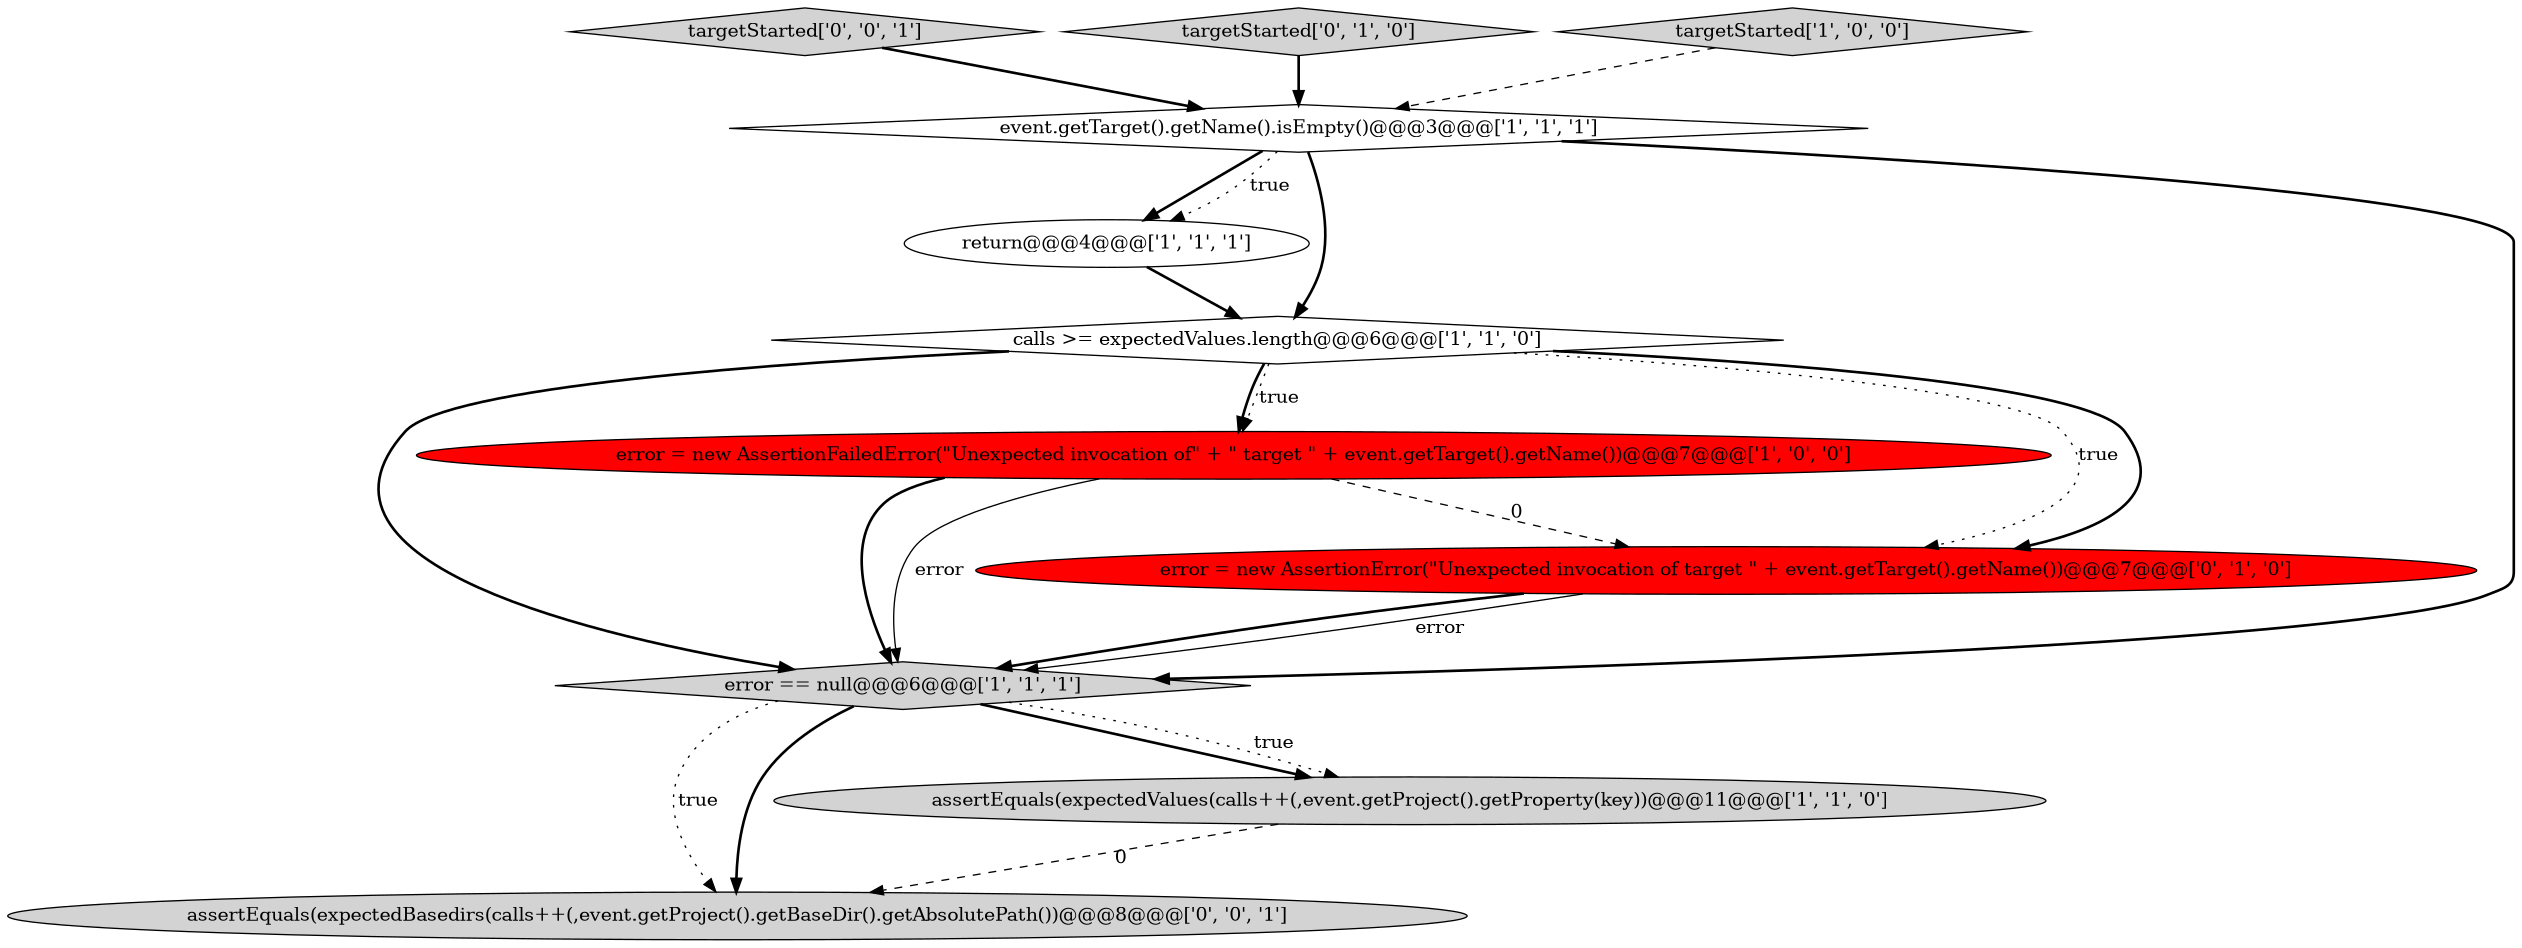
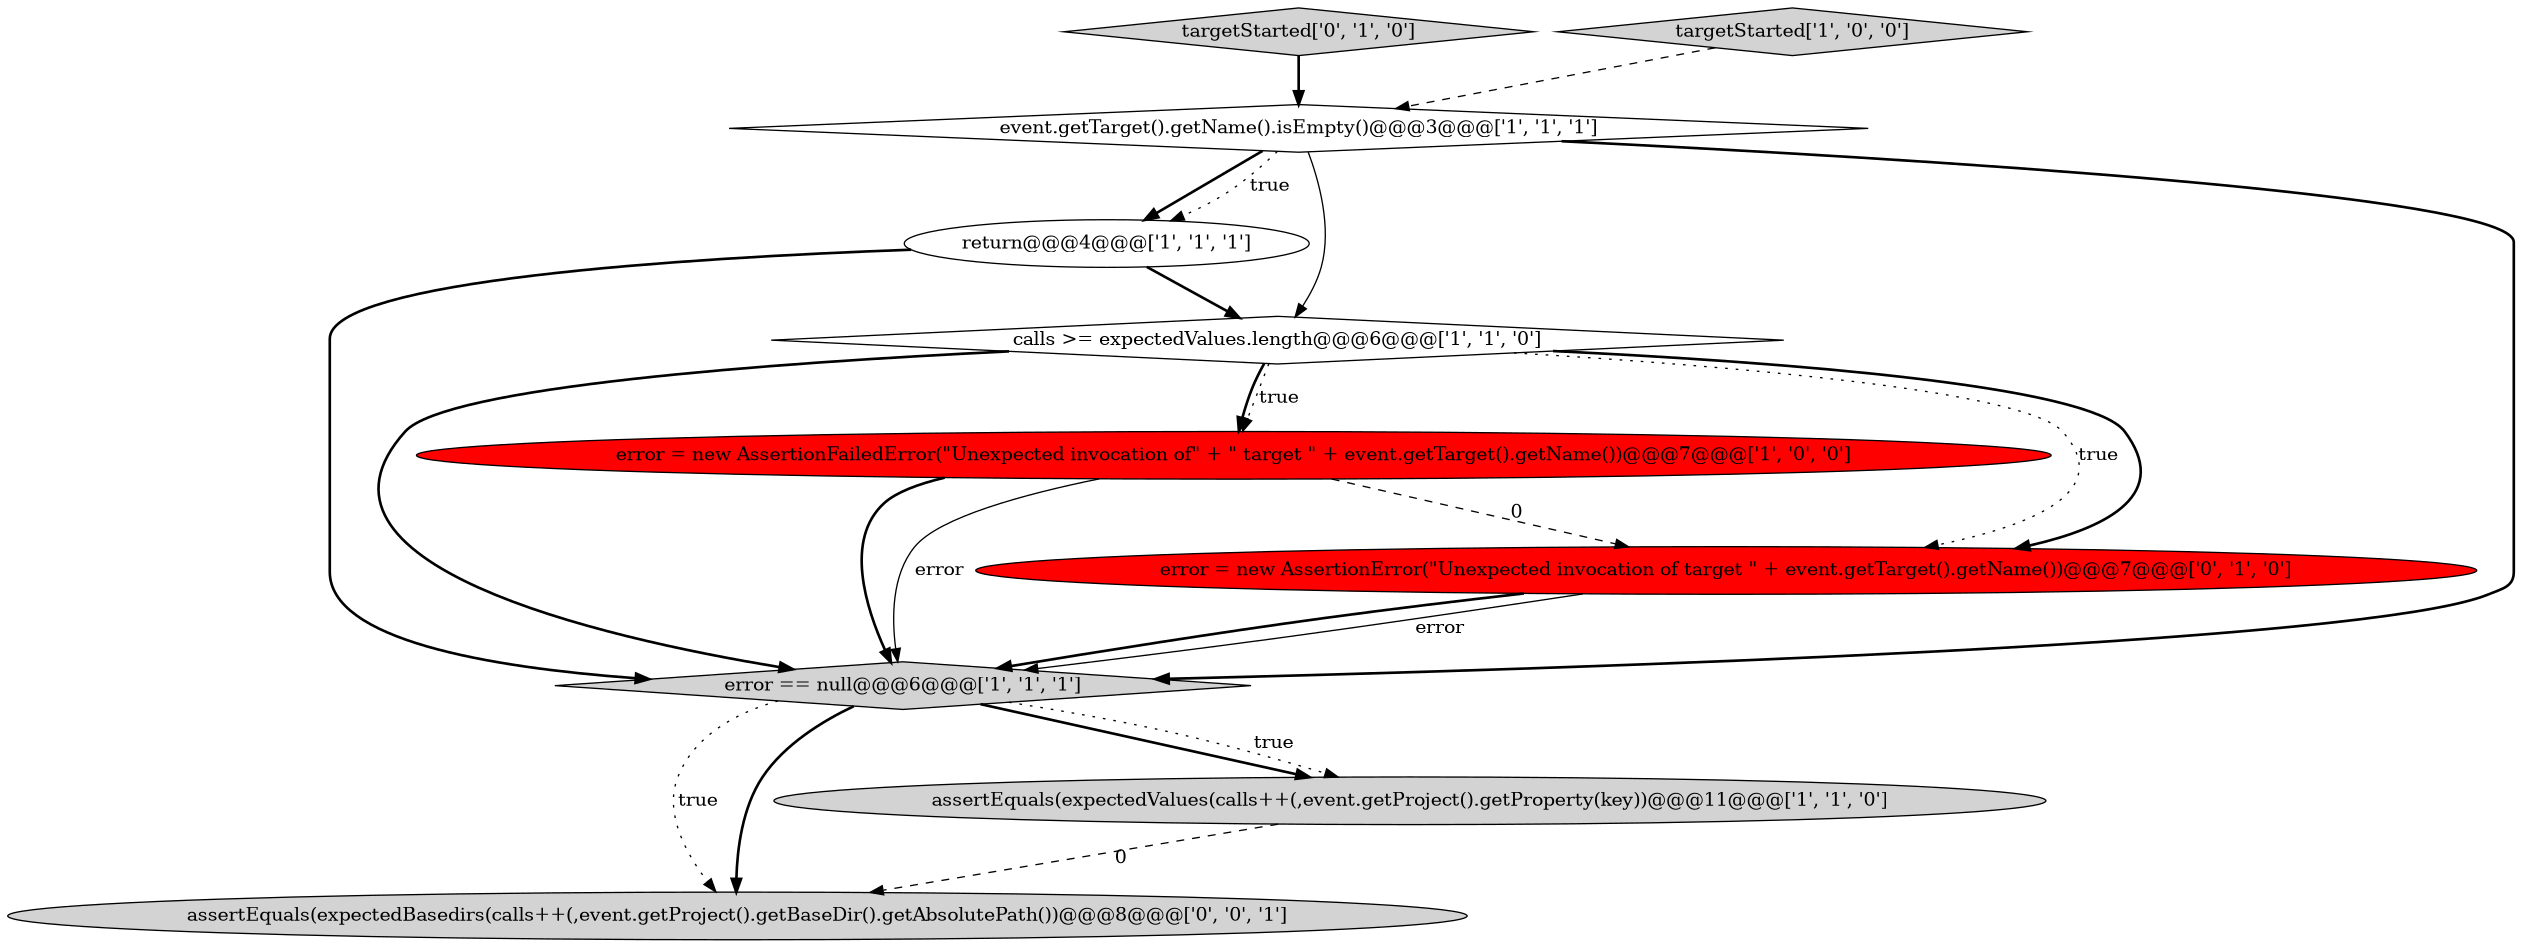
node "targetStarted['0', '0', '1']": removed
edge "event.getTarget().getName().isEmpty()@@@3@@@['1', '1', '1']" -> "calls >= expectedValues.length@@@6@@@['1', '1', '0']": style bold -> solid
edge "return@@@4@@@['1', '1', '1']" -> "error == null@@@6@@@['1', '1', '1']": added
